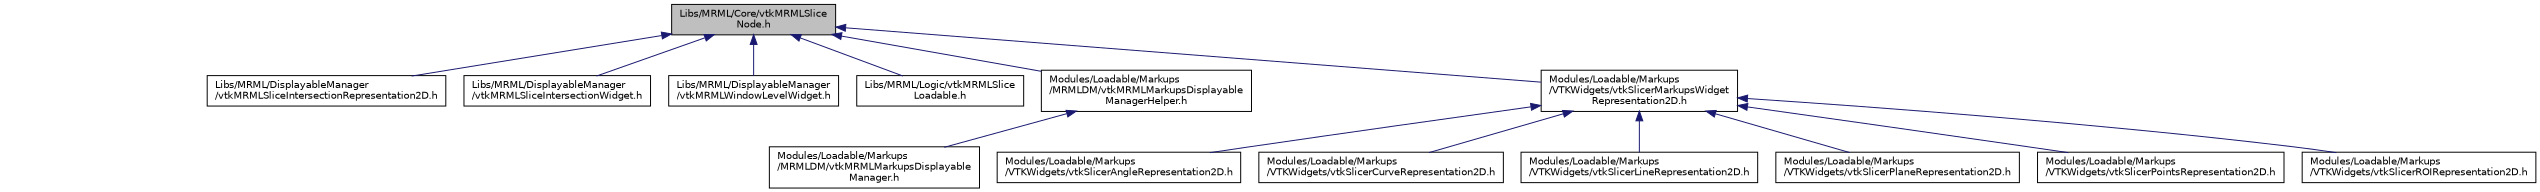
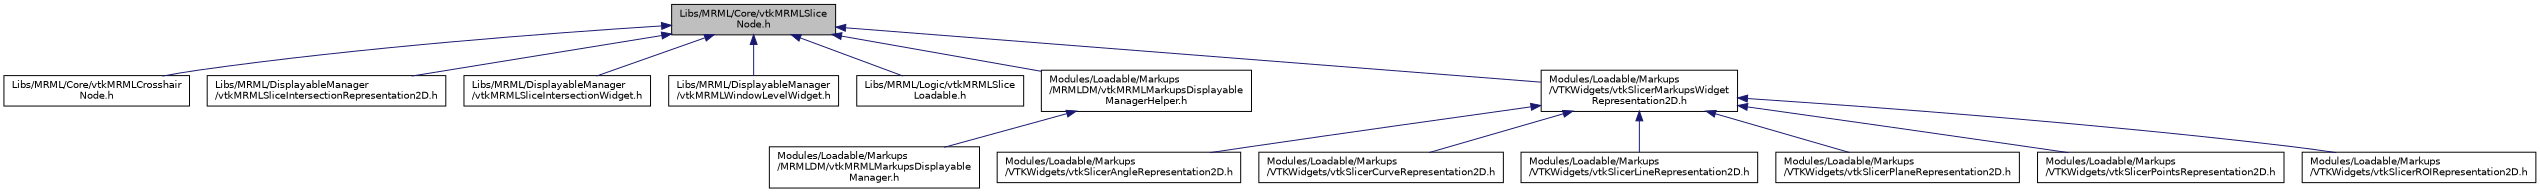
node "Libs/MRML/Core/vtkMRMLCrosshair Node.h": added
